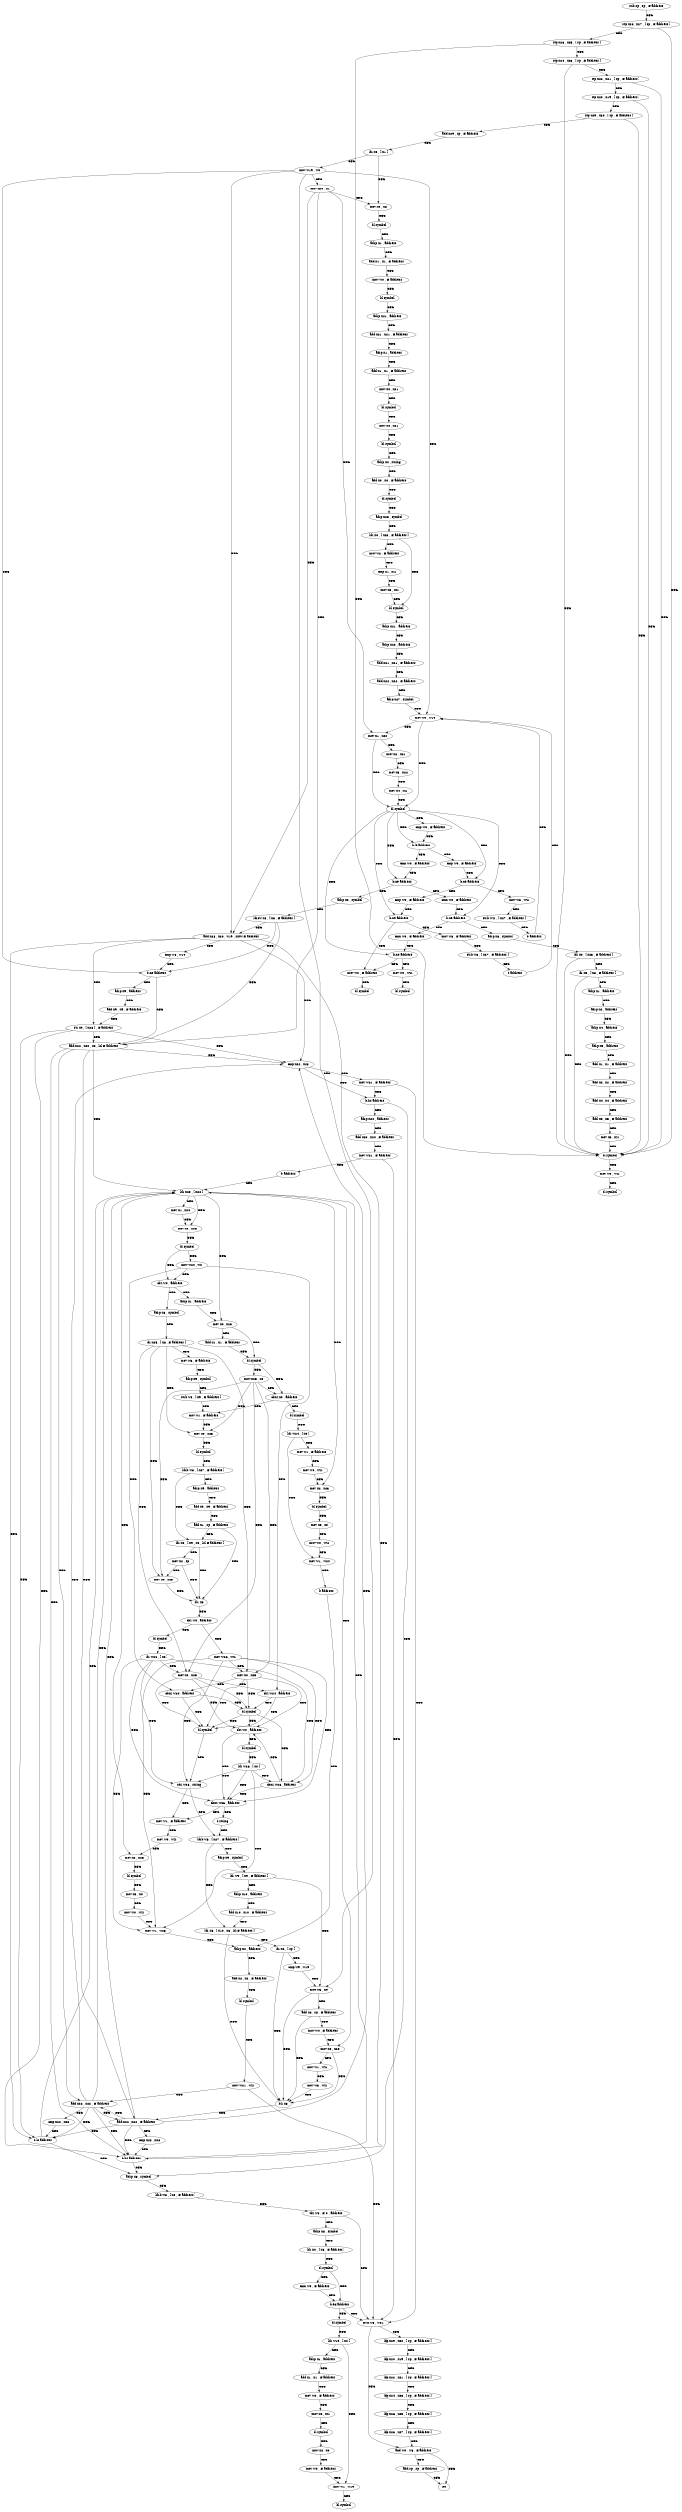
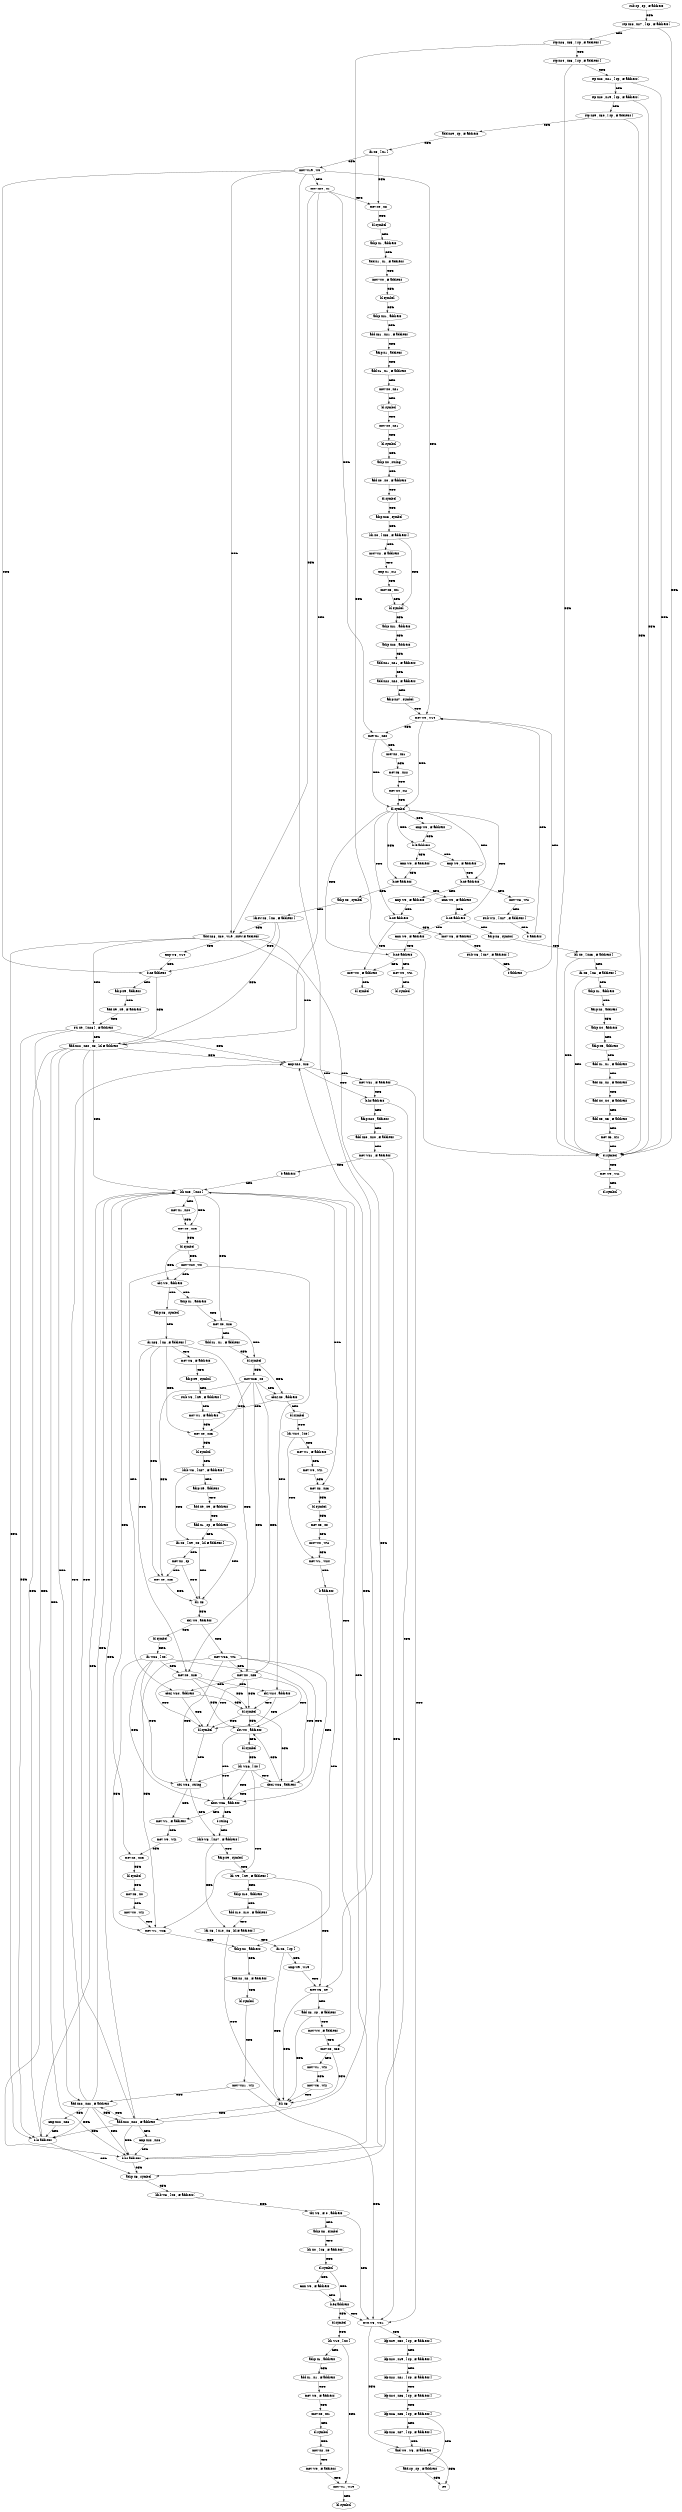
edge "mov w24 , w0" -> "cbnz w24 , address": label "DFG" -> "CFG"
edge "add x22 , x20 , x8 , lsl # address" -> "b.lo address": added, label "DFG"
edge "ldr w9 , [ x9 , # address ]" -> "adrp x10 , address": label "CFG" -> "DFG"
edge "and w0 , w8 , # address" -> "add sp , sp , # address": now "ldp x26 , x25 , [ sp , # address ]" -> "add sp , sp , # address"
